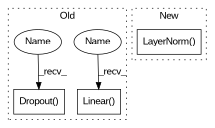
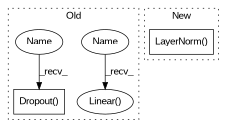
node "Linear()": shape box -> ellipse
